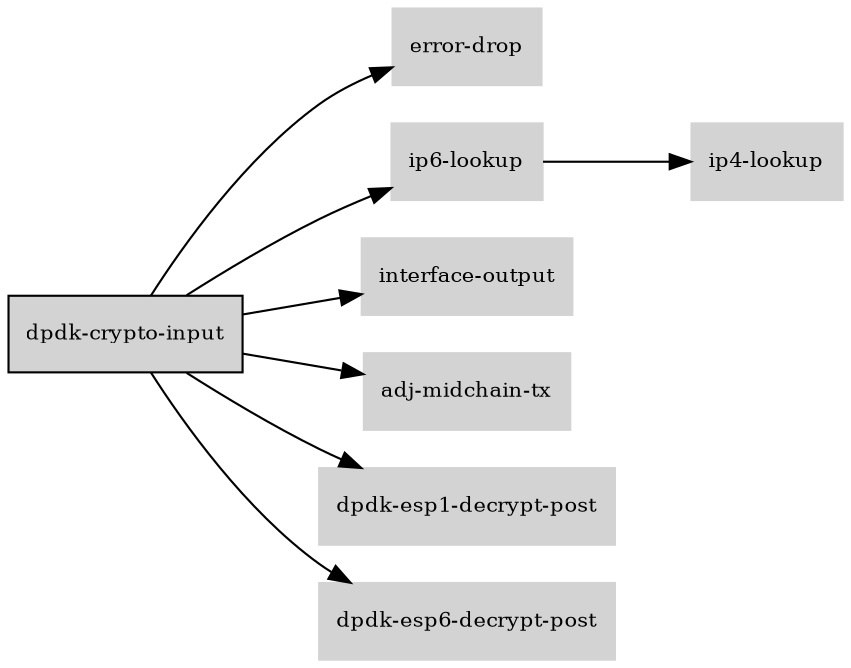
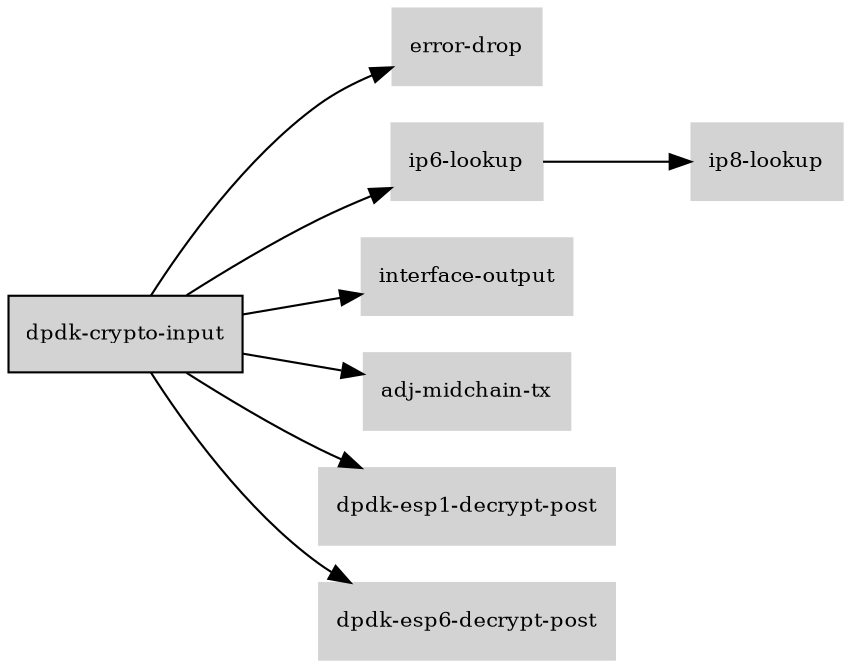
node "ip4-lookup": label "ip4-lookup" -> "ip8-lookup"
